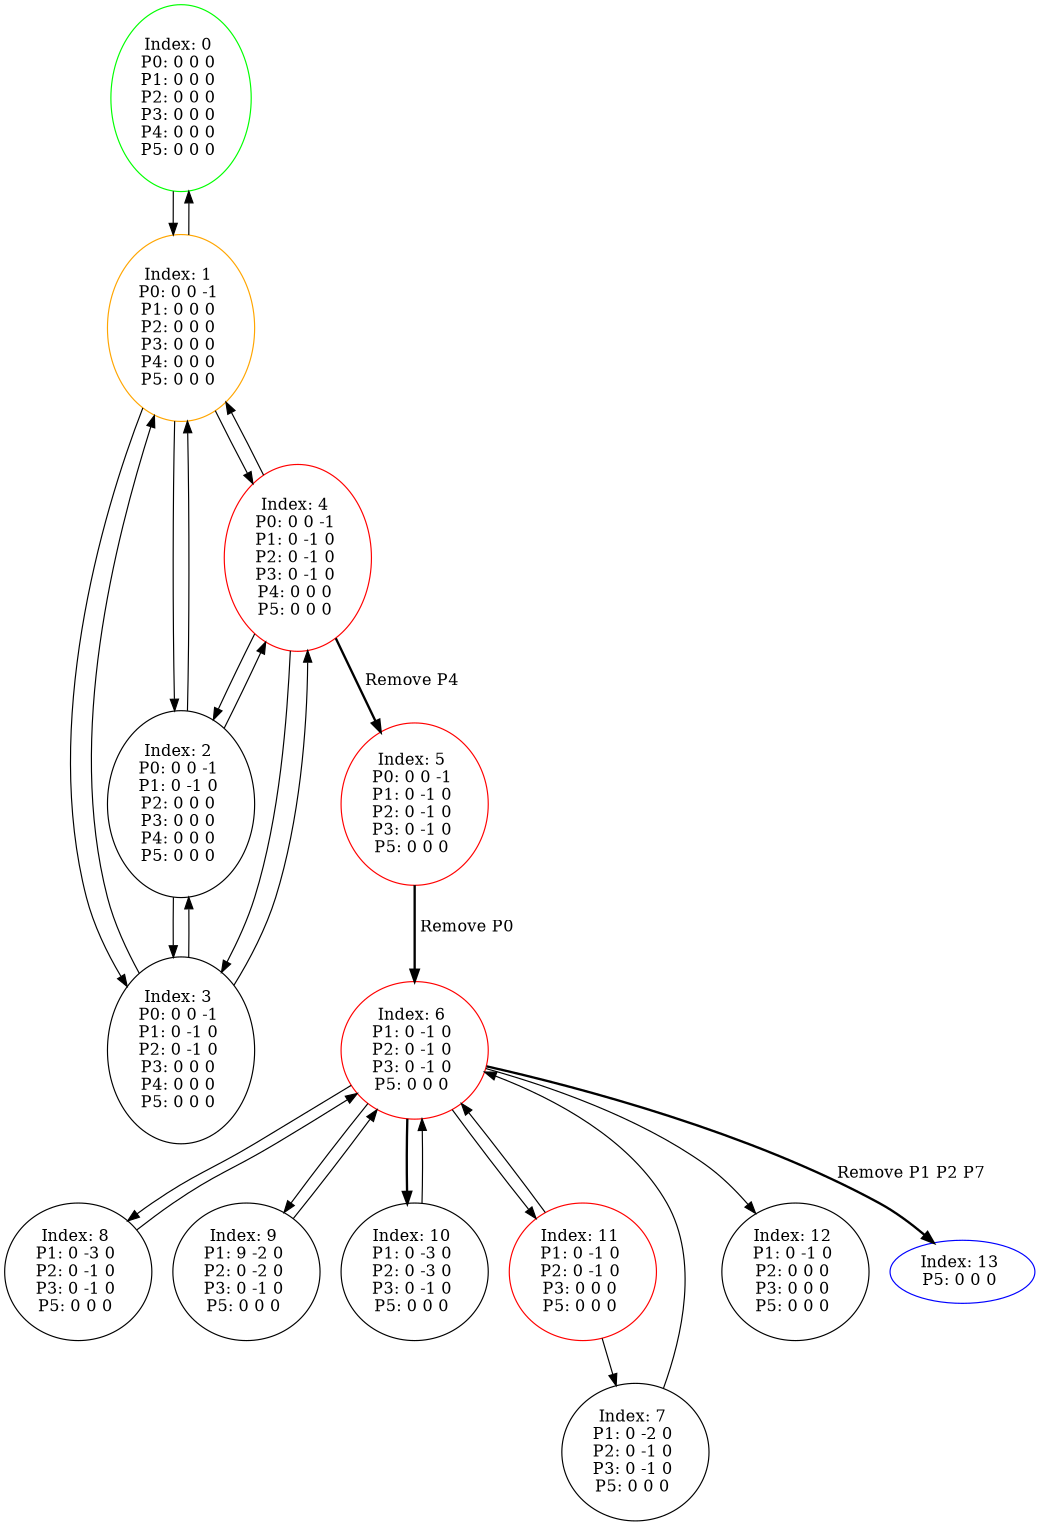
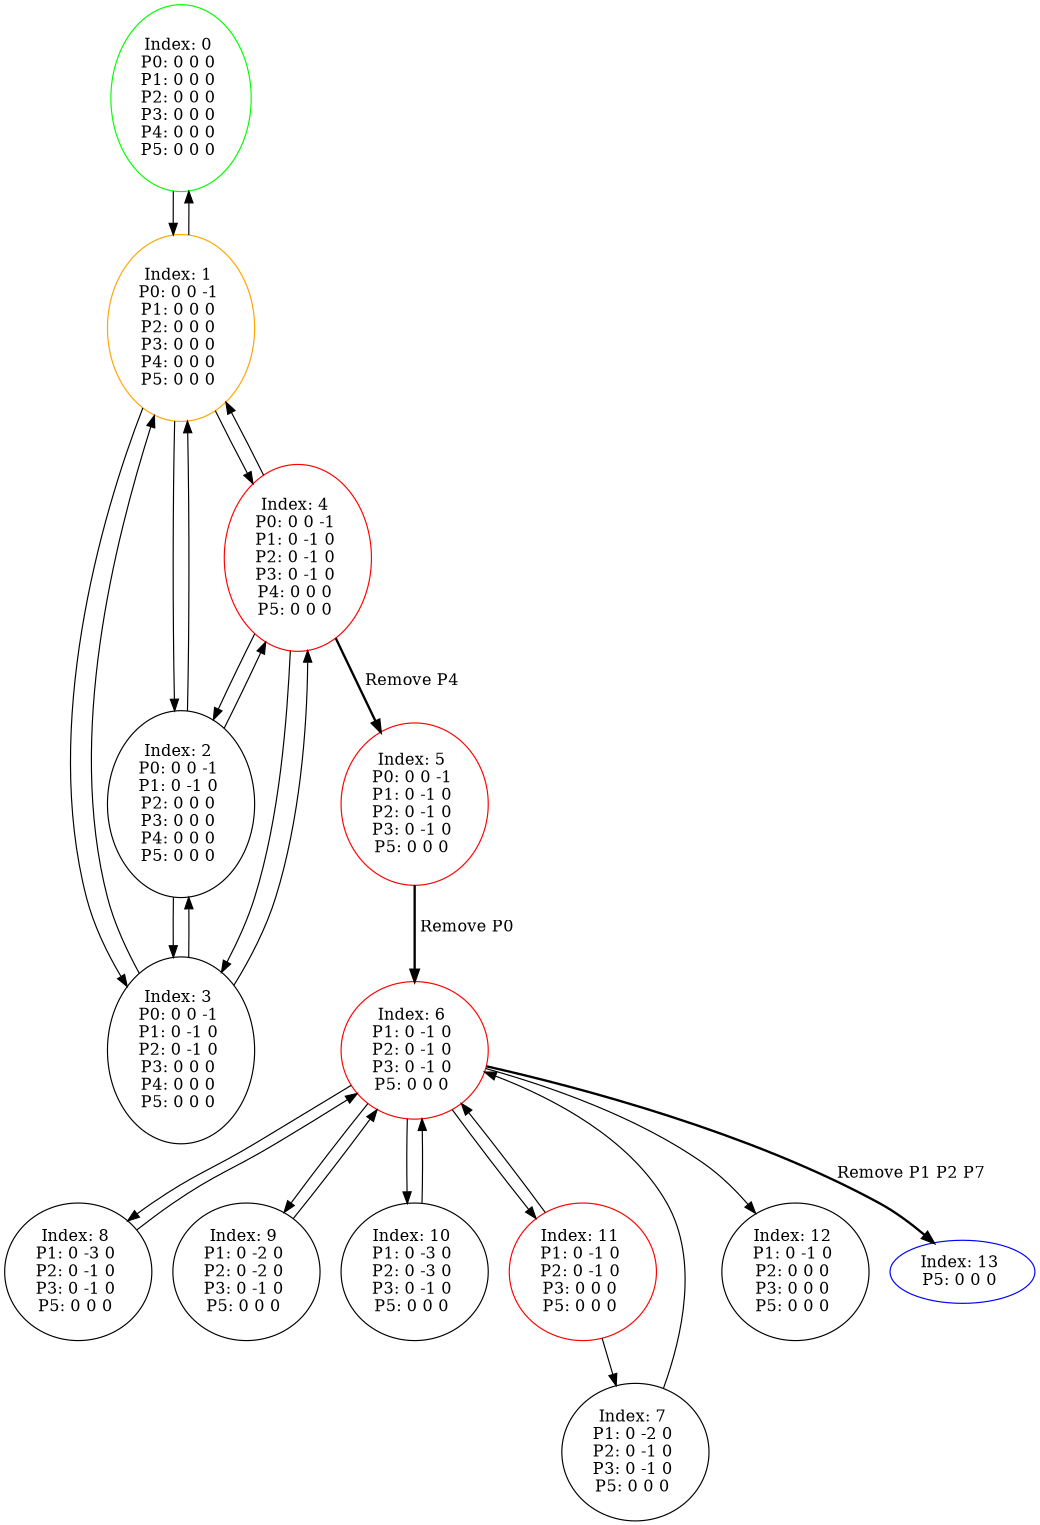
edge "Index: 6 P1: 0 -1 0 P2: 0 -1 0 P3: 0 -1 0 P5: 0 0 0" -> "Index: 10 P1: 0 -3 0 P2: 0 -3 0 P3: 0 -1 0 P5: 0 0 0": style bold -> solid
node "Index: 9 P1: 9 -2 0 P2: 0 -2 0 P3: 0 -1 0 P5: 0 0 0": label "Index: 9 P1: 9 -2 0 P2: 0 -2 0 P3: 0 -1 0 P5: 0 0 0" -> "Index: 9 P1: 0 -2 0 P2: 0 -2 0 P3: 0 -1 0 P5: 0 0 0"
